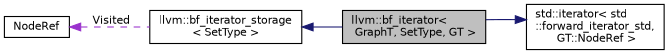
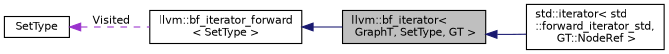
edge "llvm::bf_iterator< GraphT, SetType, GT >" -> "std::iterator< std ::forward_iterator_std, GT::NodeRef >": reversed
node "NodeRef": label "NodeRef" -> "SetType"
node "llvm::bf_iterator_storage < SetType >": label "llvm::bf_iterator_storage < SetType >" -> "llvm::bf_iterator_forward < SetType >"
